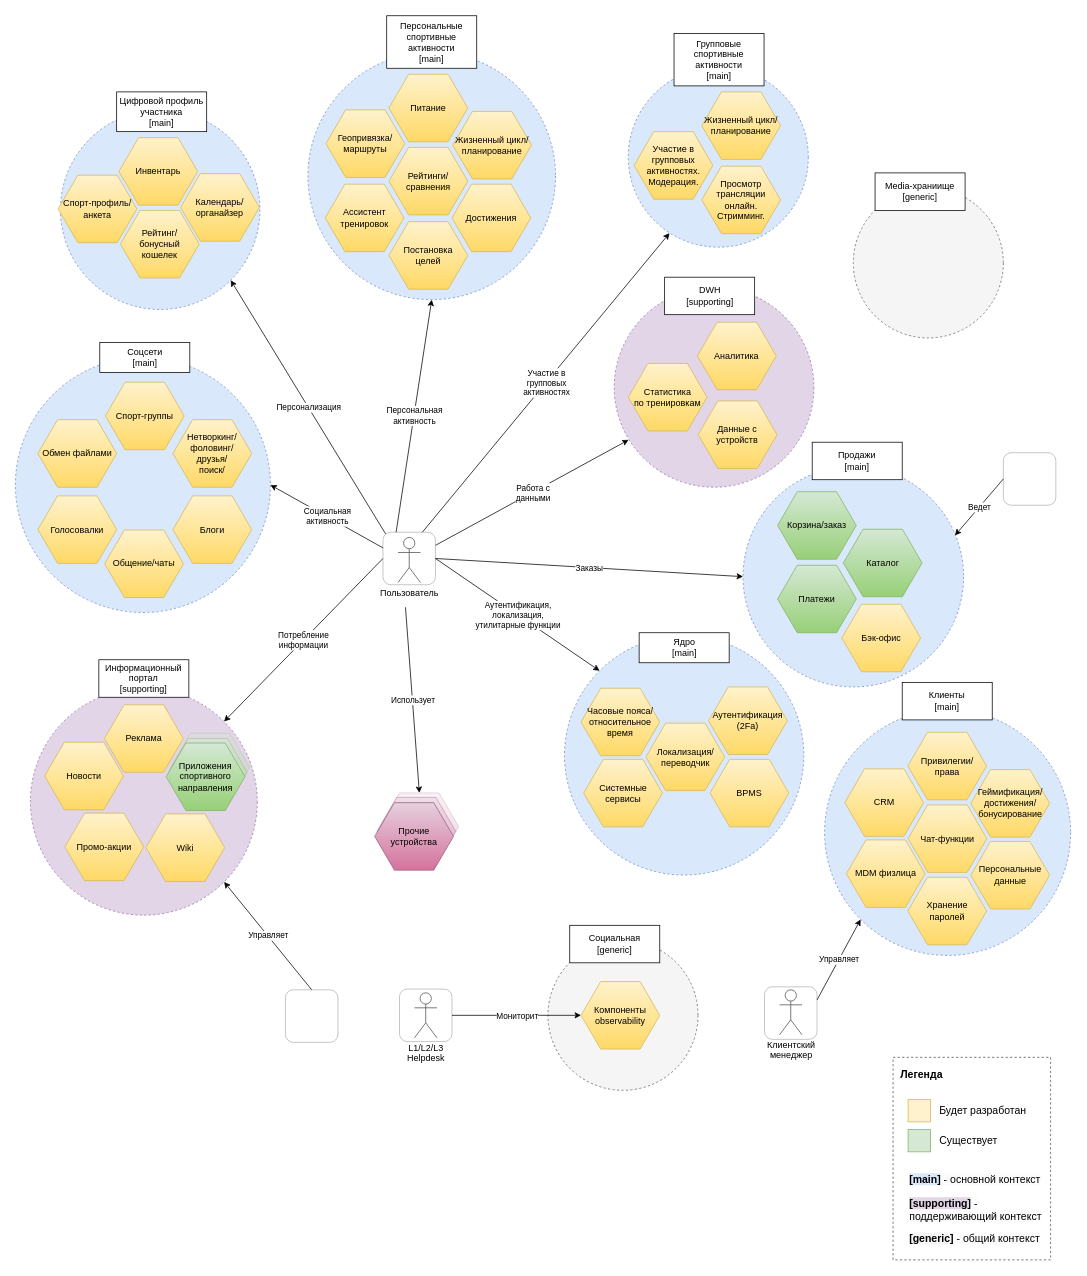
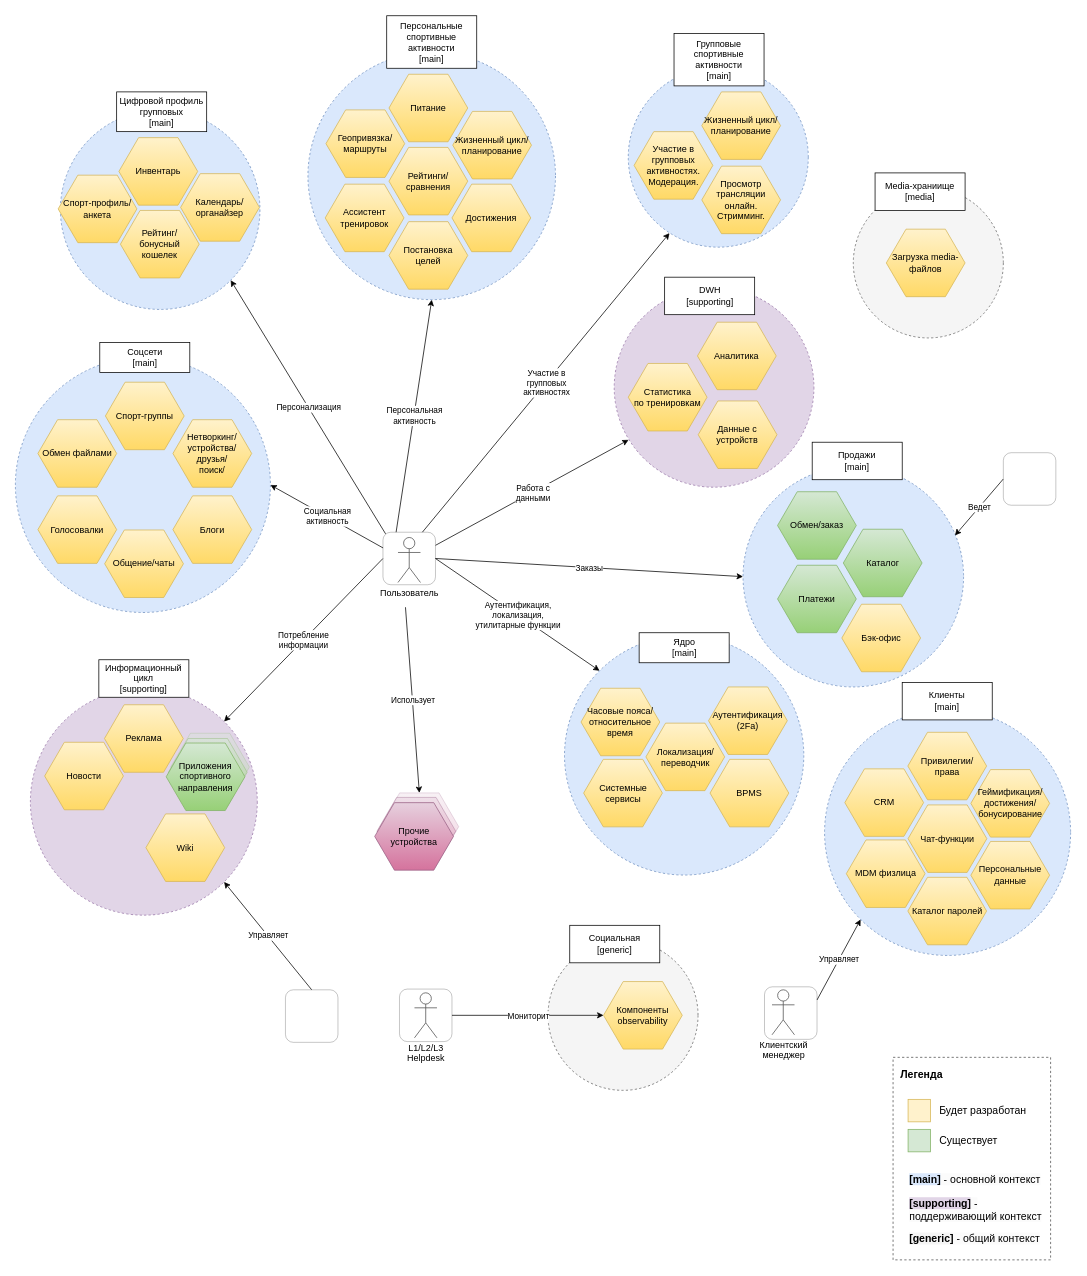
node "Цифровой профиль участника [main]": label "Цифровой профиль участника [main]" -> "Цифровой профиль групповых [main]"
node "Media-храниище [generic]": label "Media-храниище [generic]" -> "Media-храниище [media]"
node "Загрузка media-файлов": added
node "Нетворкинг/фоловинг/ друзья/ поиск/": label "Нетворкинг/фоловинг/ друзья/ поиск/" -> "Нетворкинг/устройства/ друзья/ поиск/"
node "Корзина/заказ": label "Корзина/заказ" -> "Обмен/заказ"
node "Информационный портал [supporting]": label "Информационный портал [supporting]" -> "Информационный цикл [supporting]"
node "Промо-акции": removed
node "Хранение паролей": label "Хранение паролей" -> "Каталог паролей"
node "Компоненты observability": moved (620, 1015) -> (643, 1015)
node "Клиентский менеджер": moved (791, 1012) -> (783, 1012)
